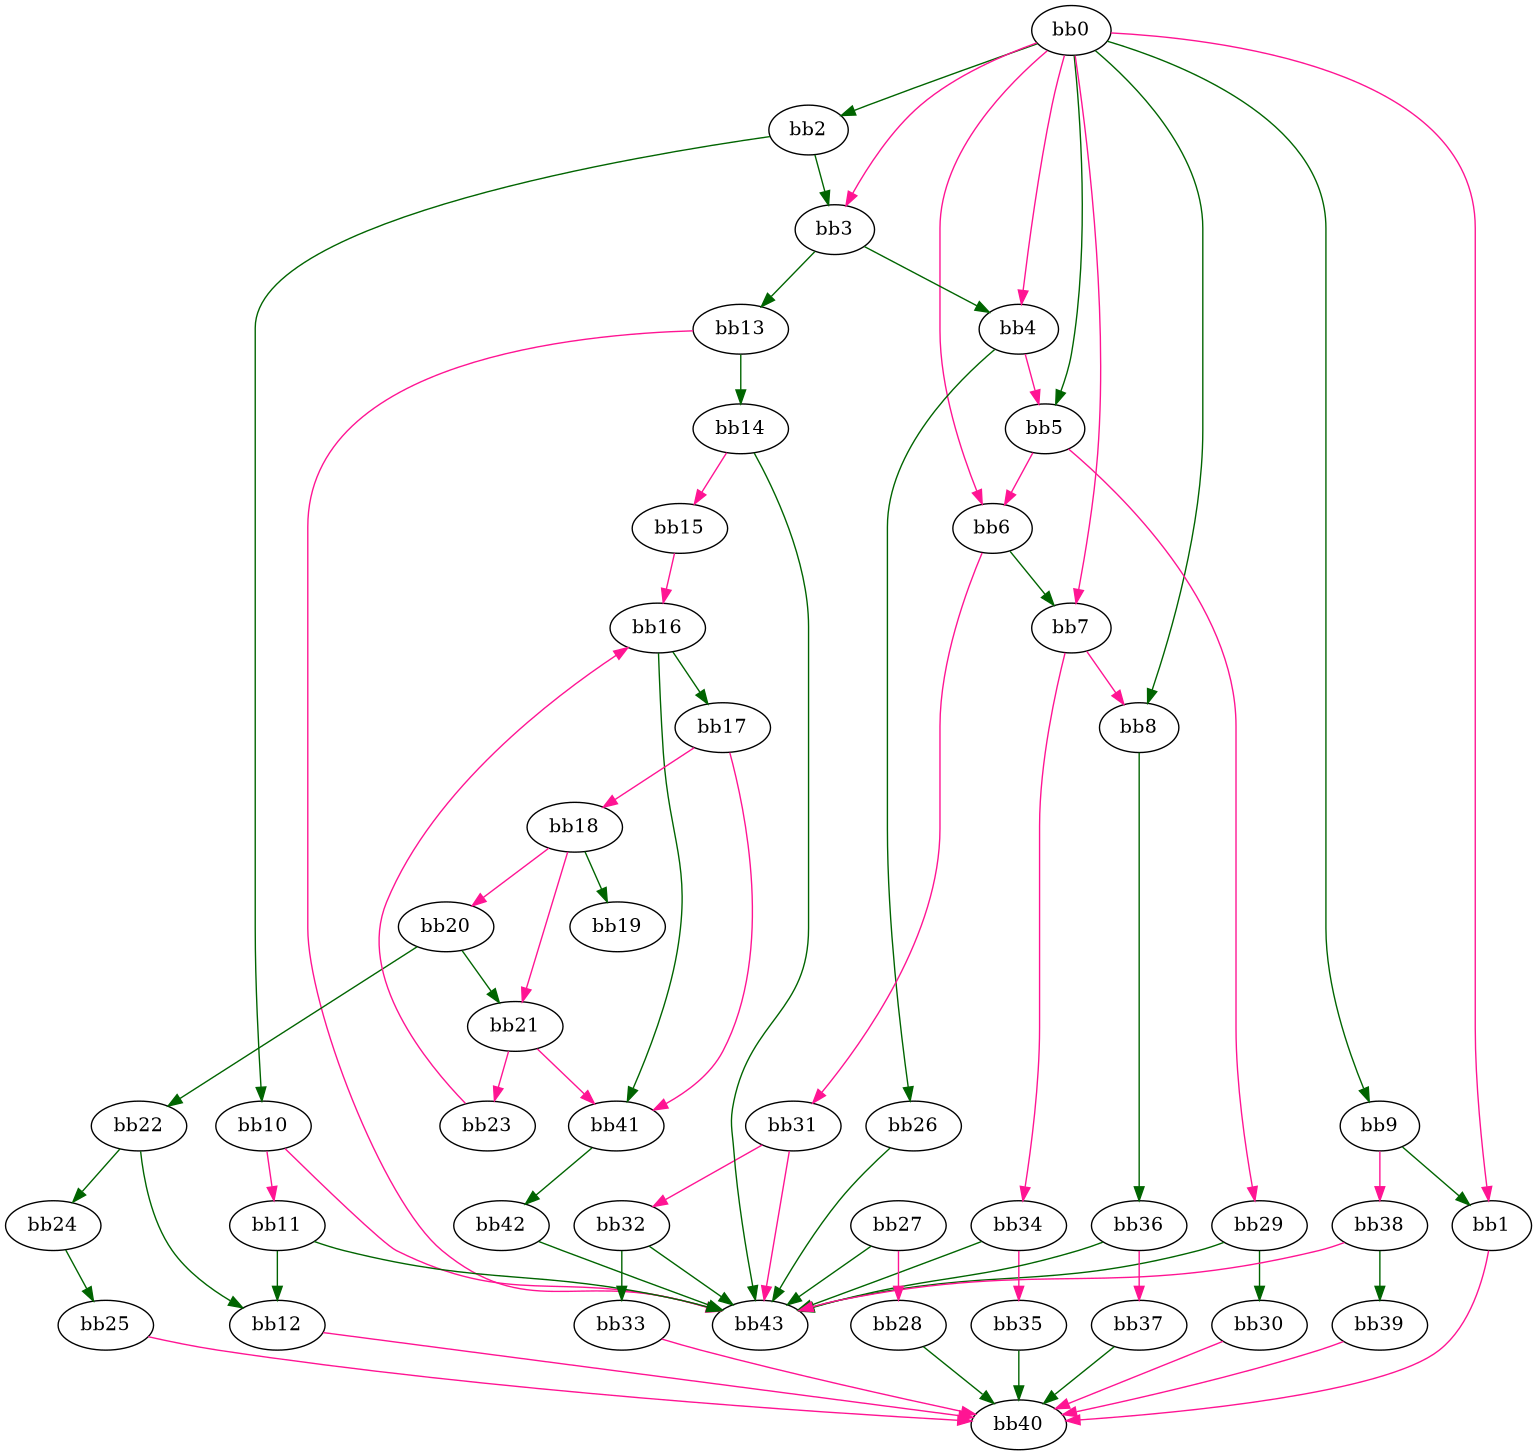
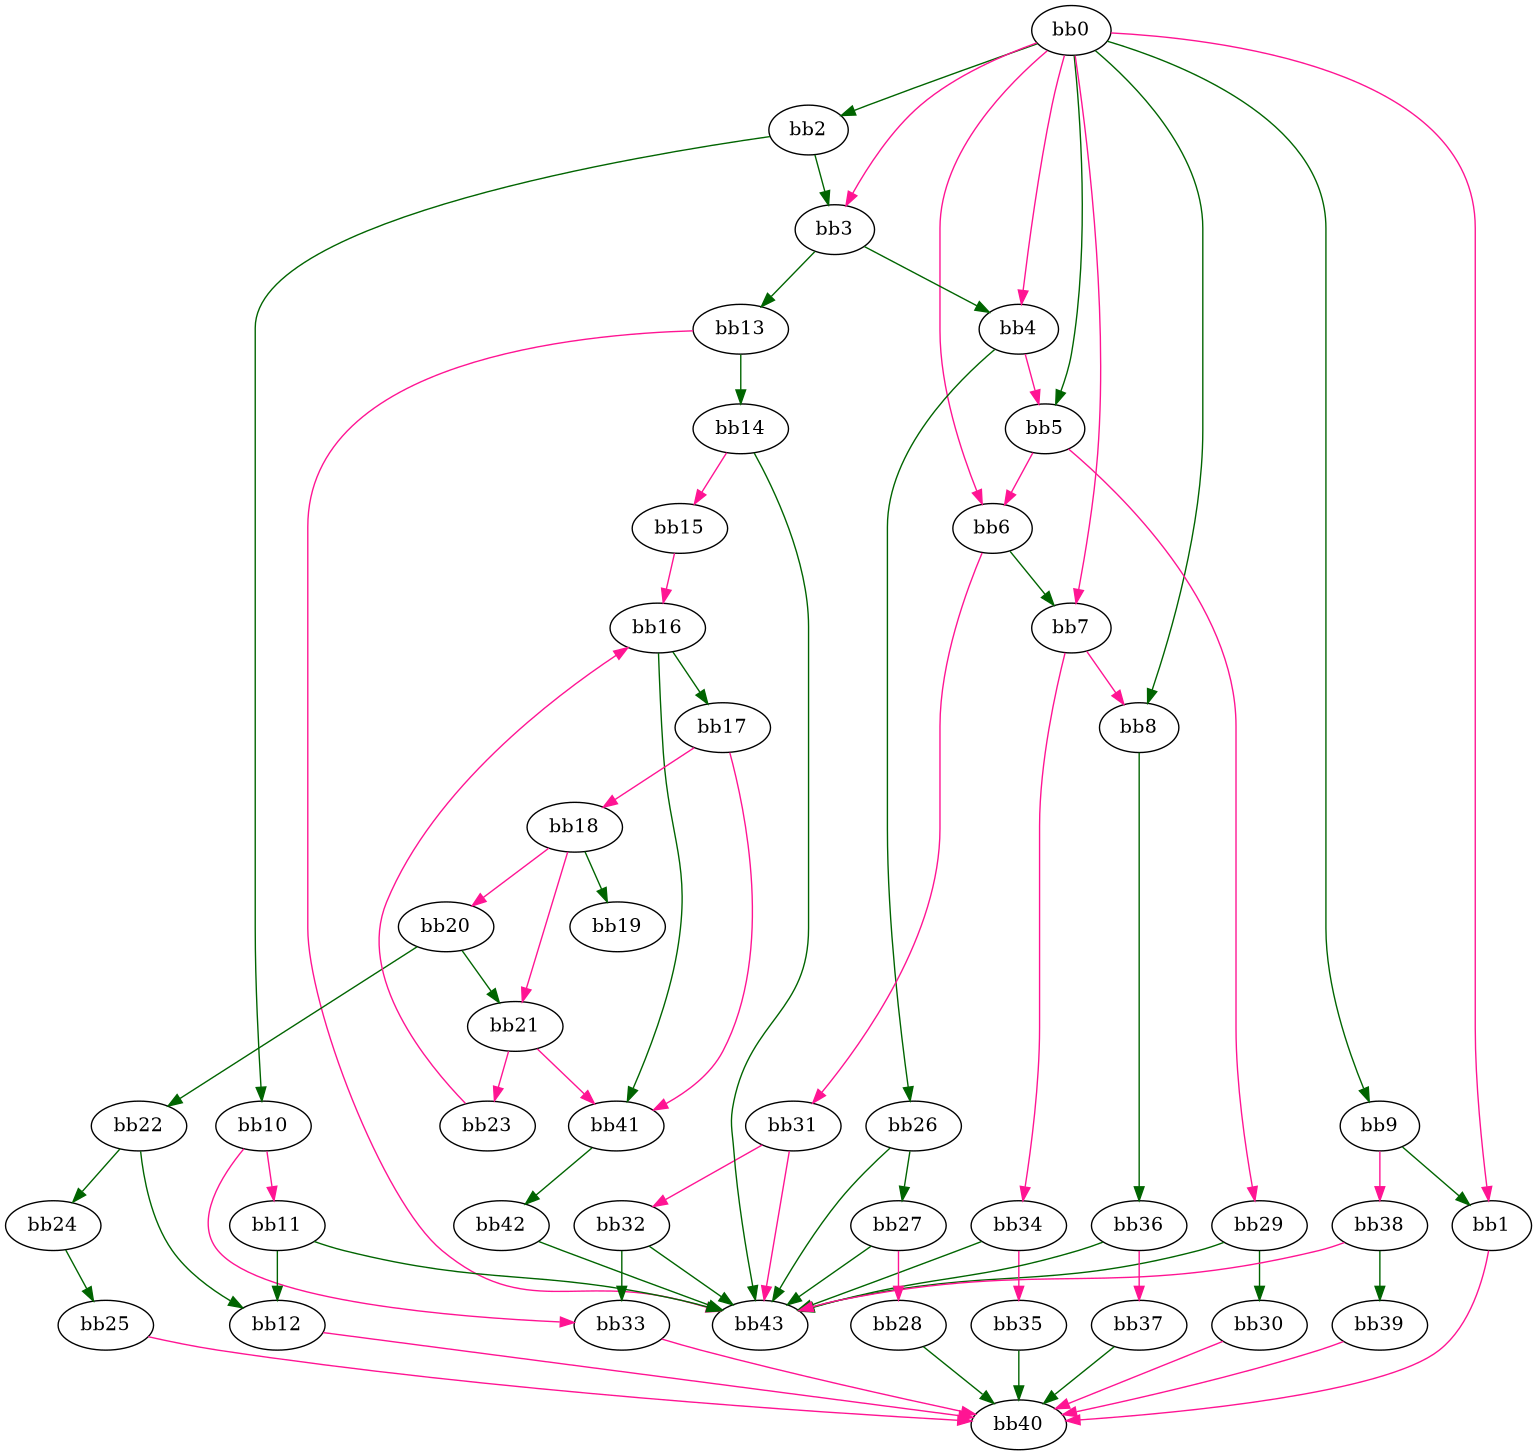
edge "bb26" -> "bb27": added
edge "bb10" -> "bb43": now "bb10" -> "bb33"
